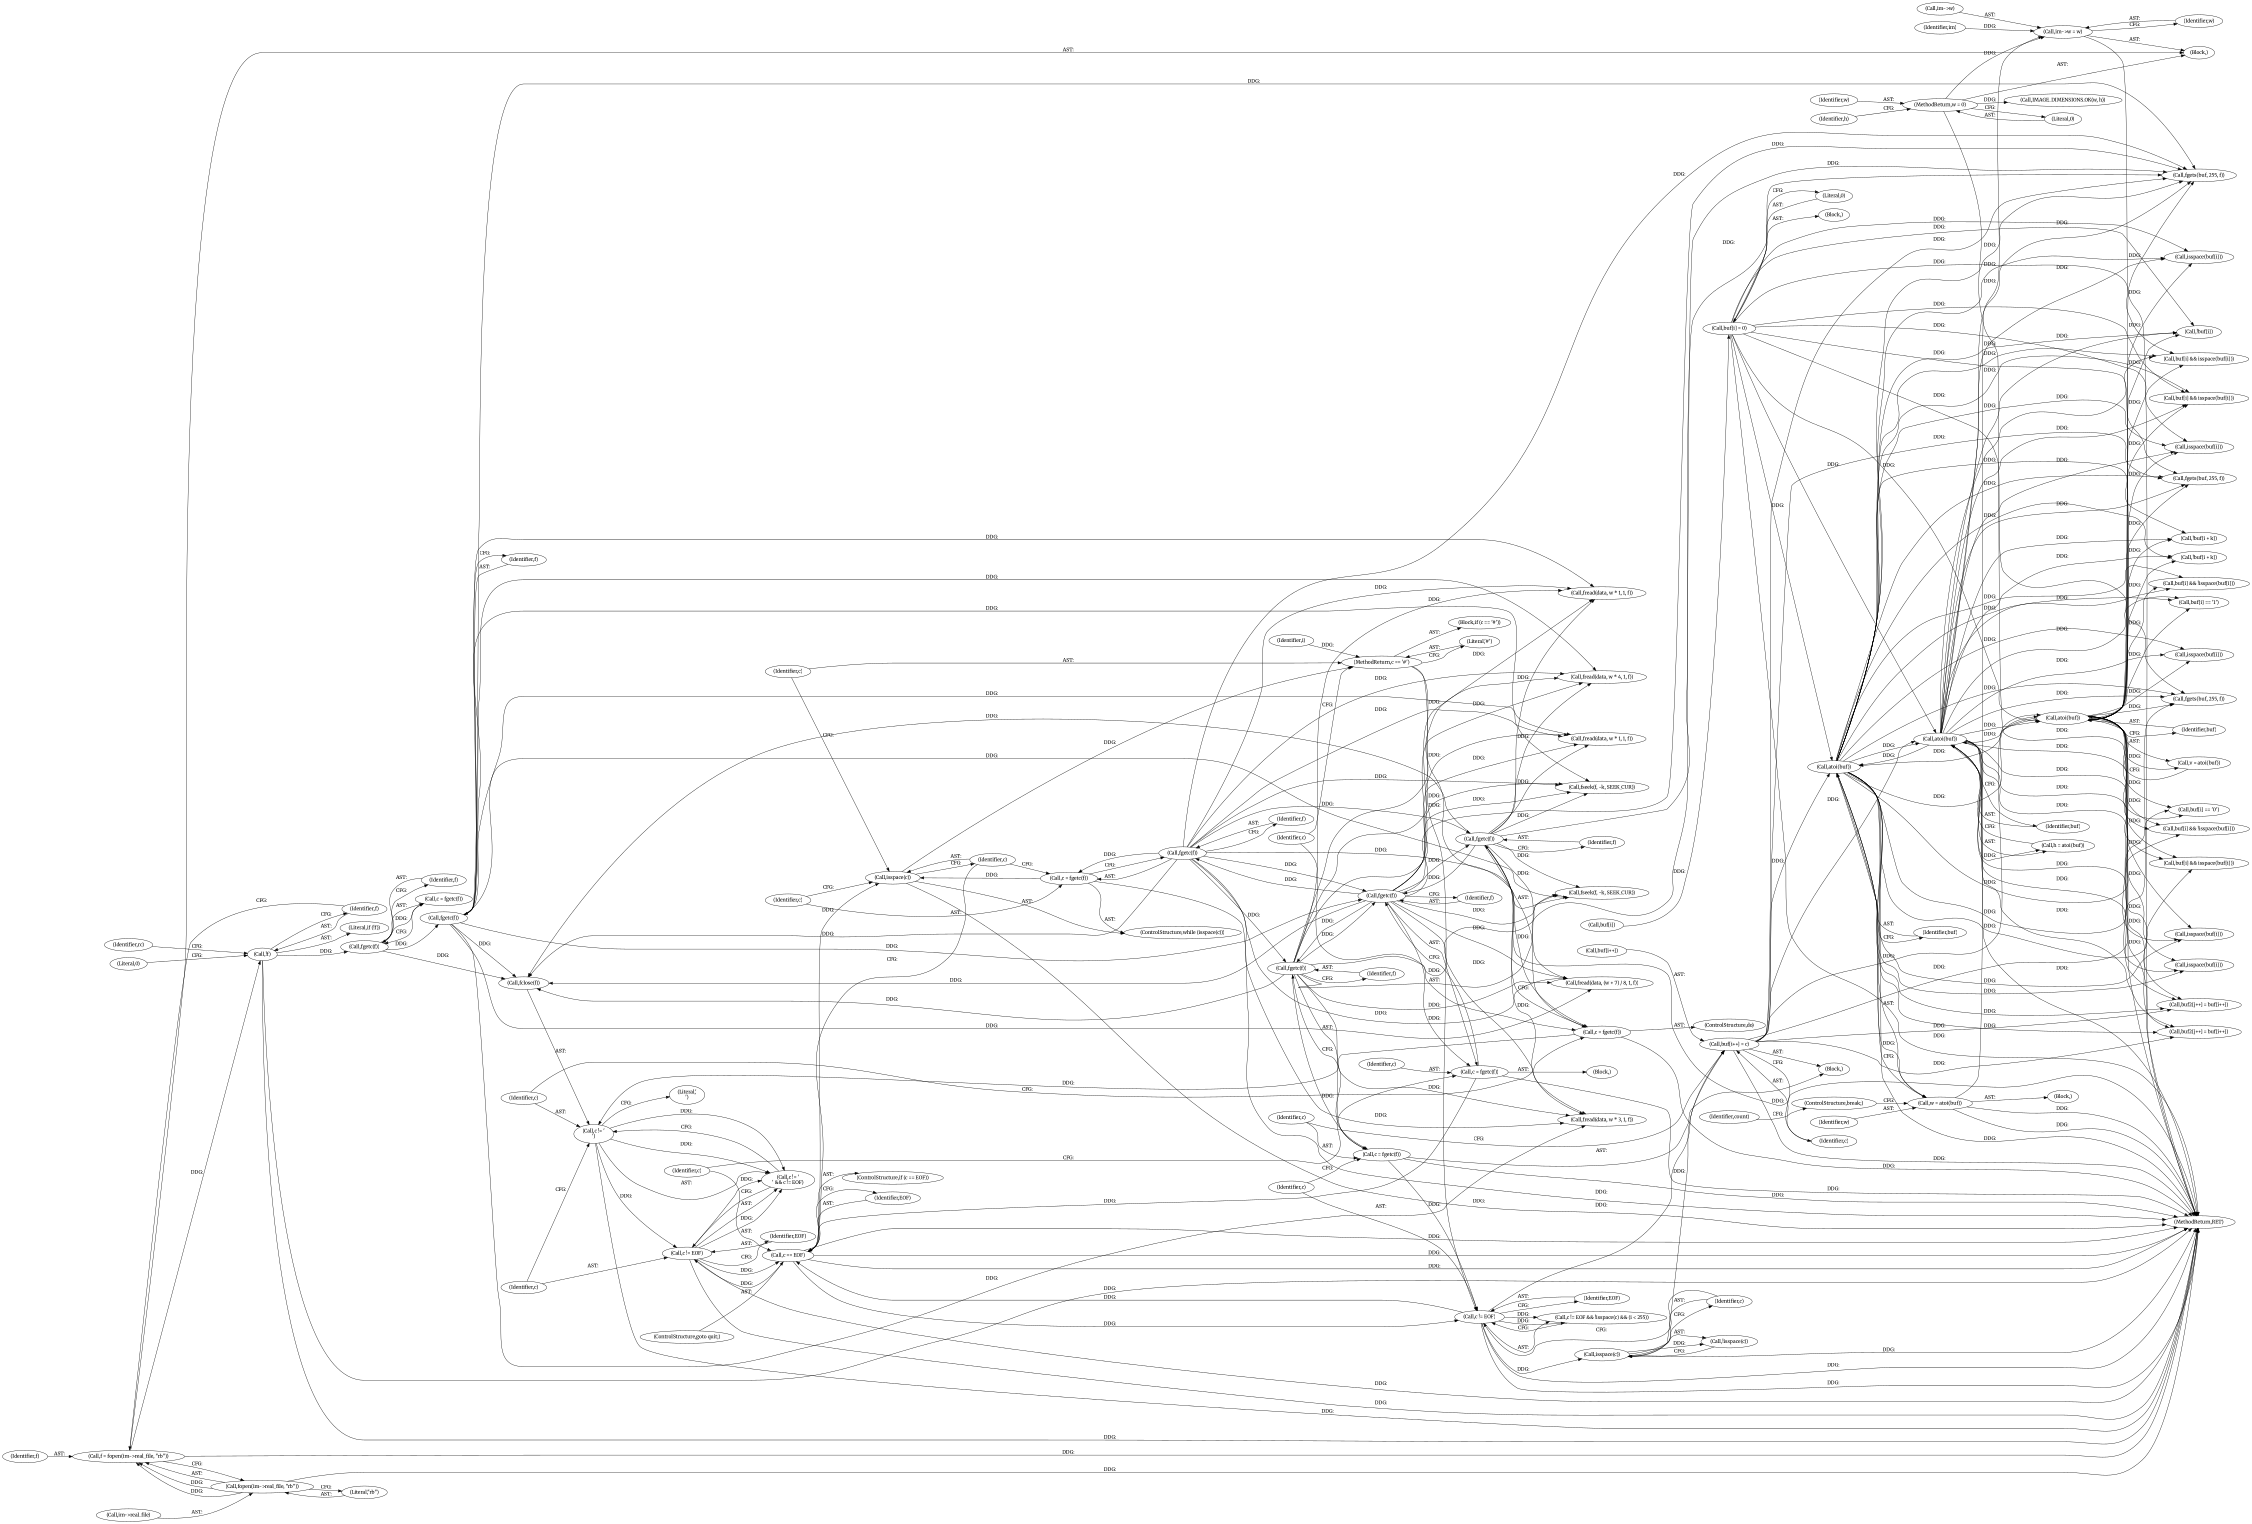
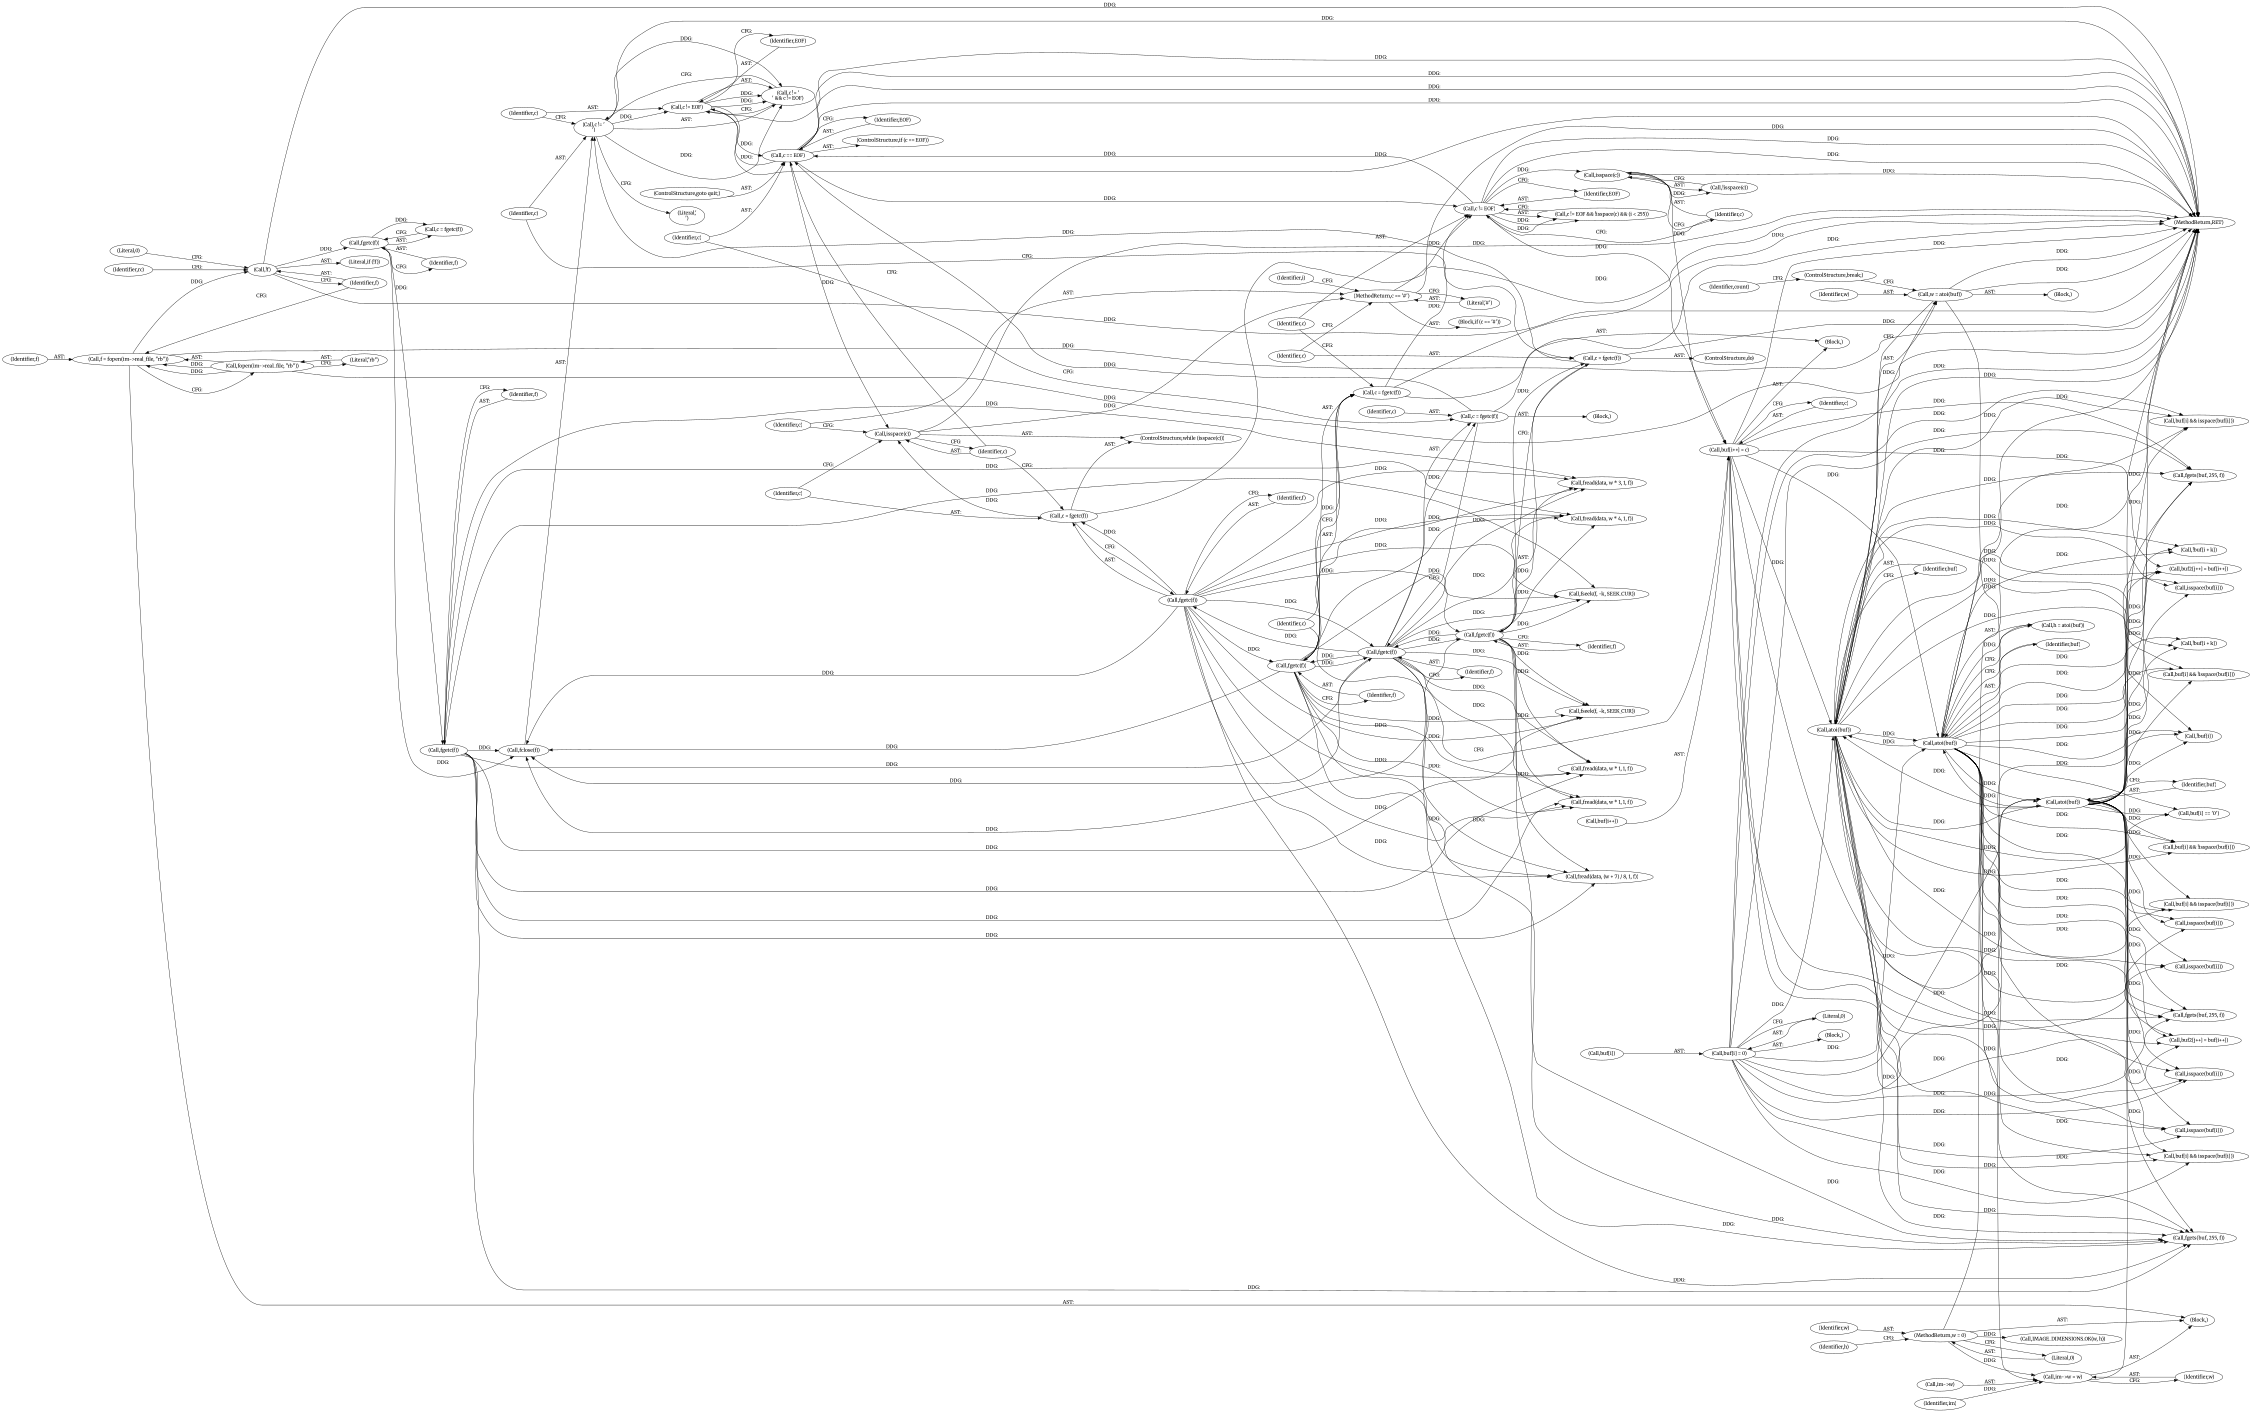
node "(Call,buf[i] == '1')": removed
edge "(Identifier,i)" -> "(MethodReturn,c == '#')": label "DDG: " -> "CFG: "
node "(Call,v = atoi(buf))": removed
edge "(Call,buf[i])" -> "(Call,buf[i] = 0)": label "DDG: " -> "AST: "
node "(Call,im->real_file)": removed
